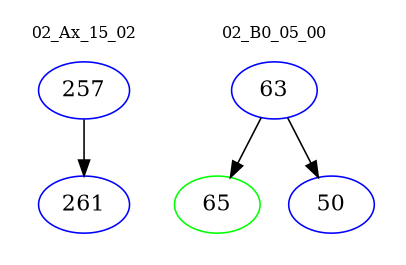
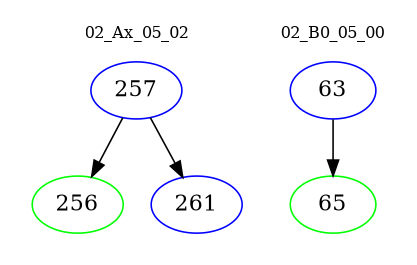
cluster "02_Ax_15_02": label "02_Ax_15_02" -> "02_Ax_05_02"
node "256": added
node "50": removed
